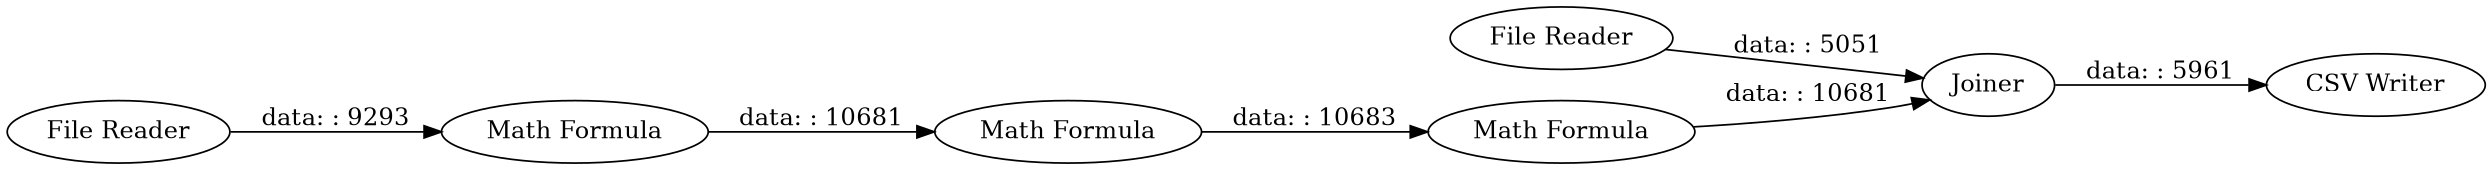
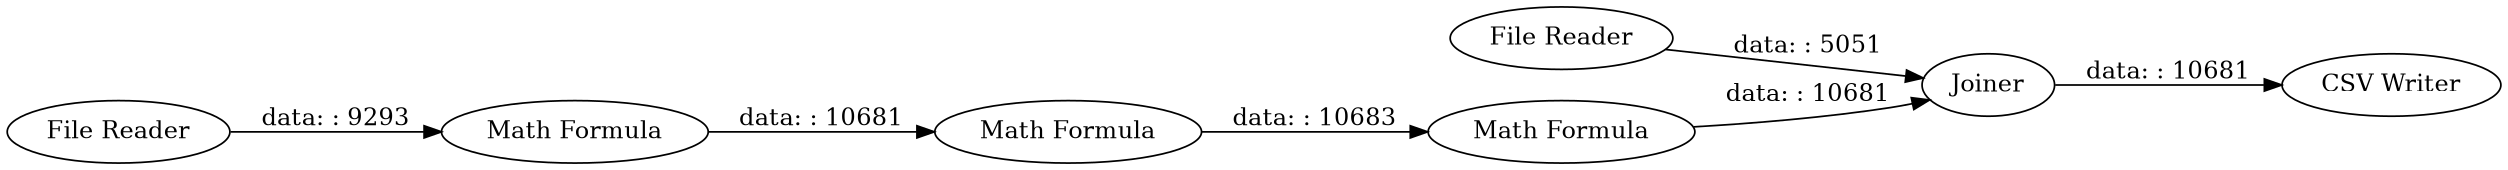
edge "Joiner" -> "CSV Writer": label "data: : 5961" -> "data: : 10681"
